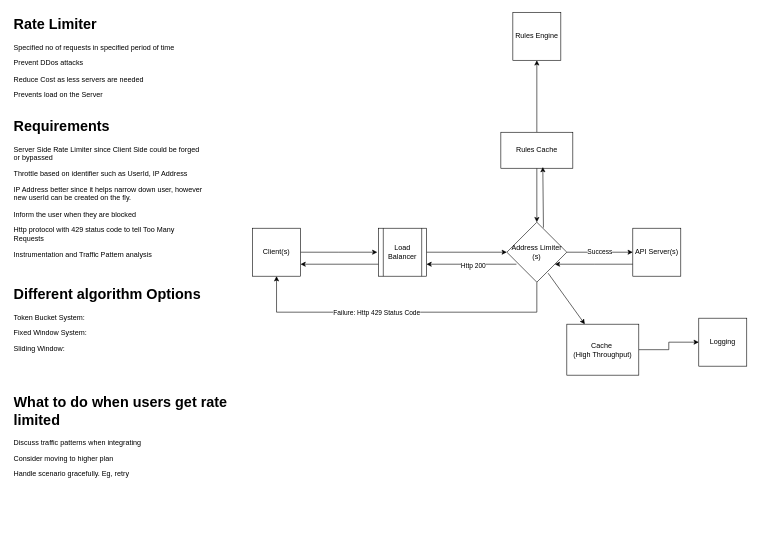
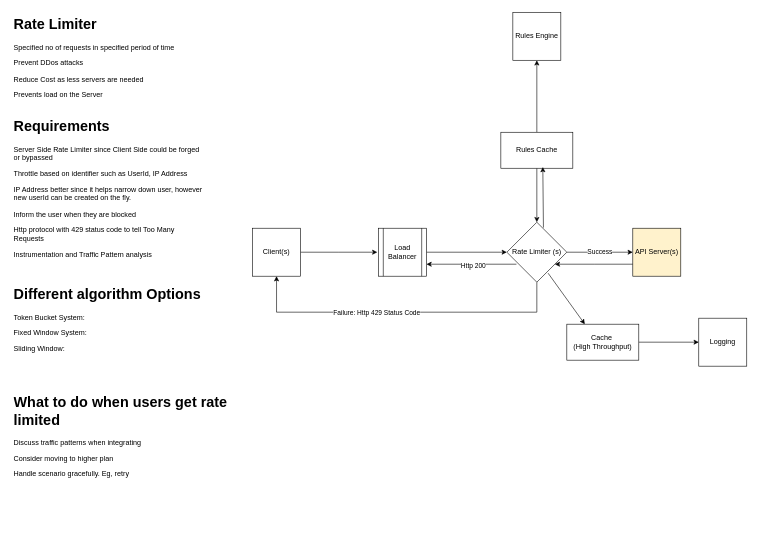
node "Address Limiter (s)": label "Address Limiter (s)" -> "Rate Limiter (s)"
node "API Server(s)": fillcolor #ffffff -> #fff2cc
edge "Load Balancer" -> "Client(s)": removed
node "Cache (High Throughput)": size 72x51 -> 72x36
